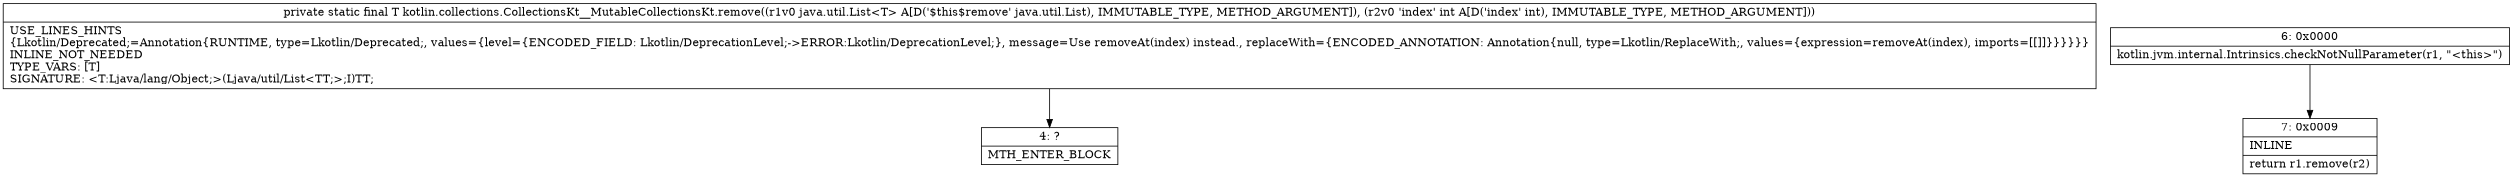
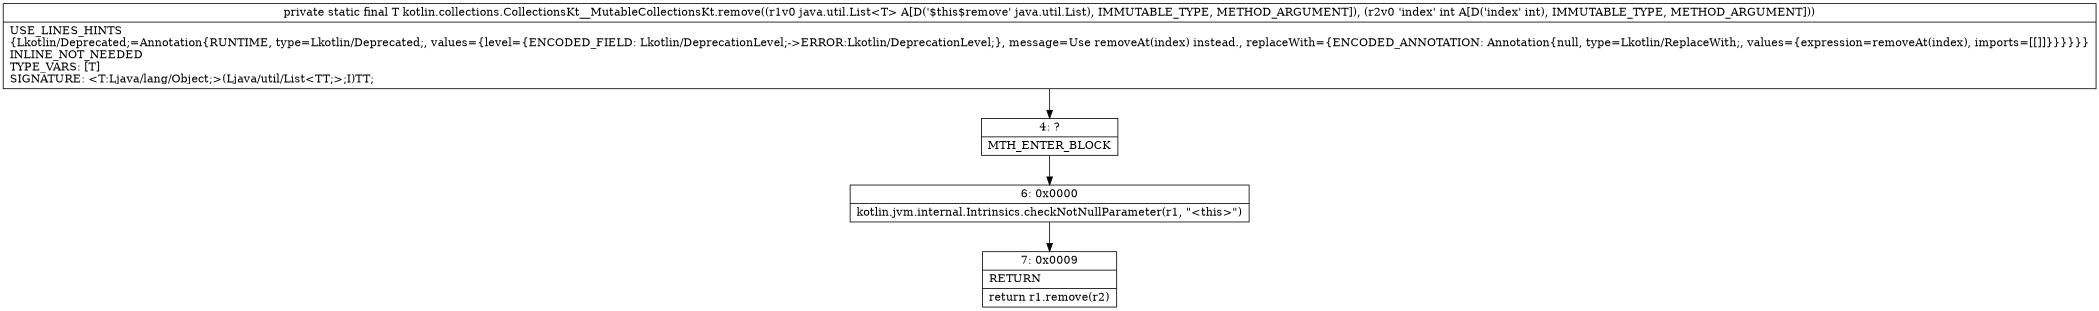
node "7: 0x0009": text "INLINE" -> "RETURN"
edge "4: ?" -> "6: 0x0000": added
